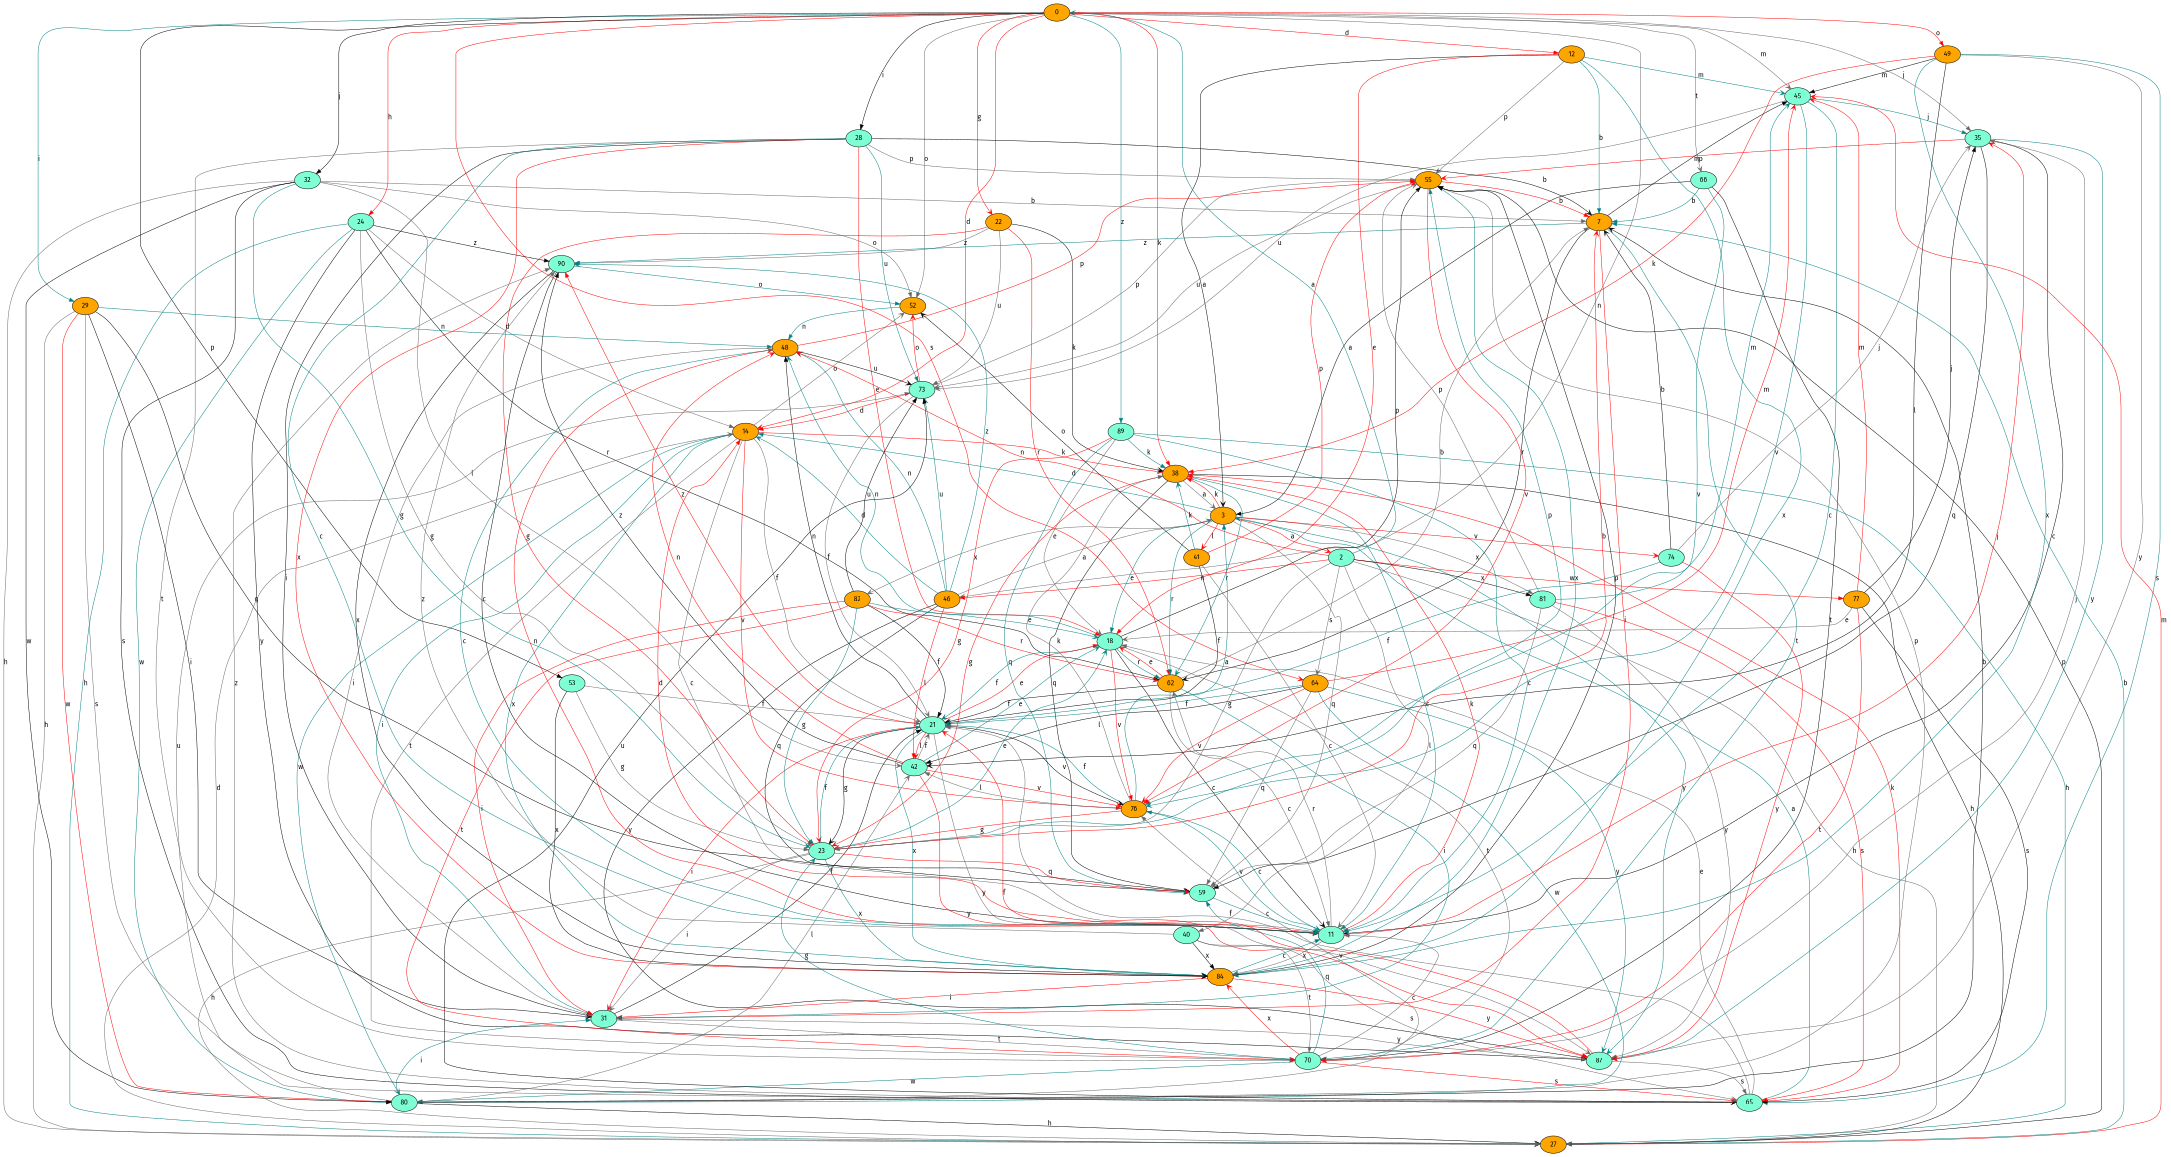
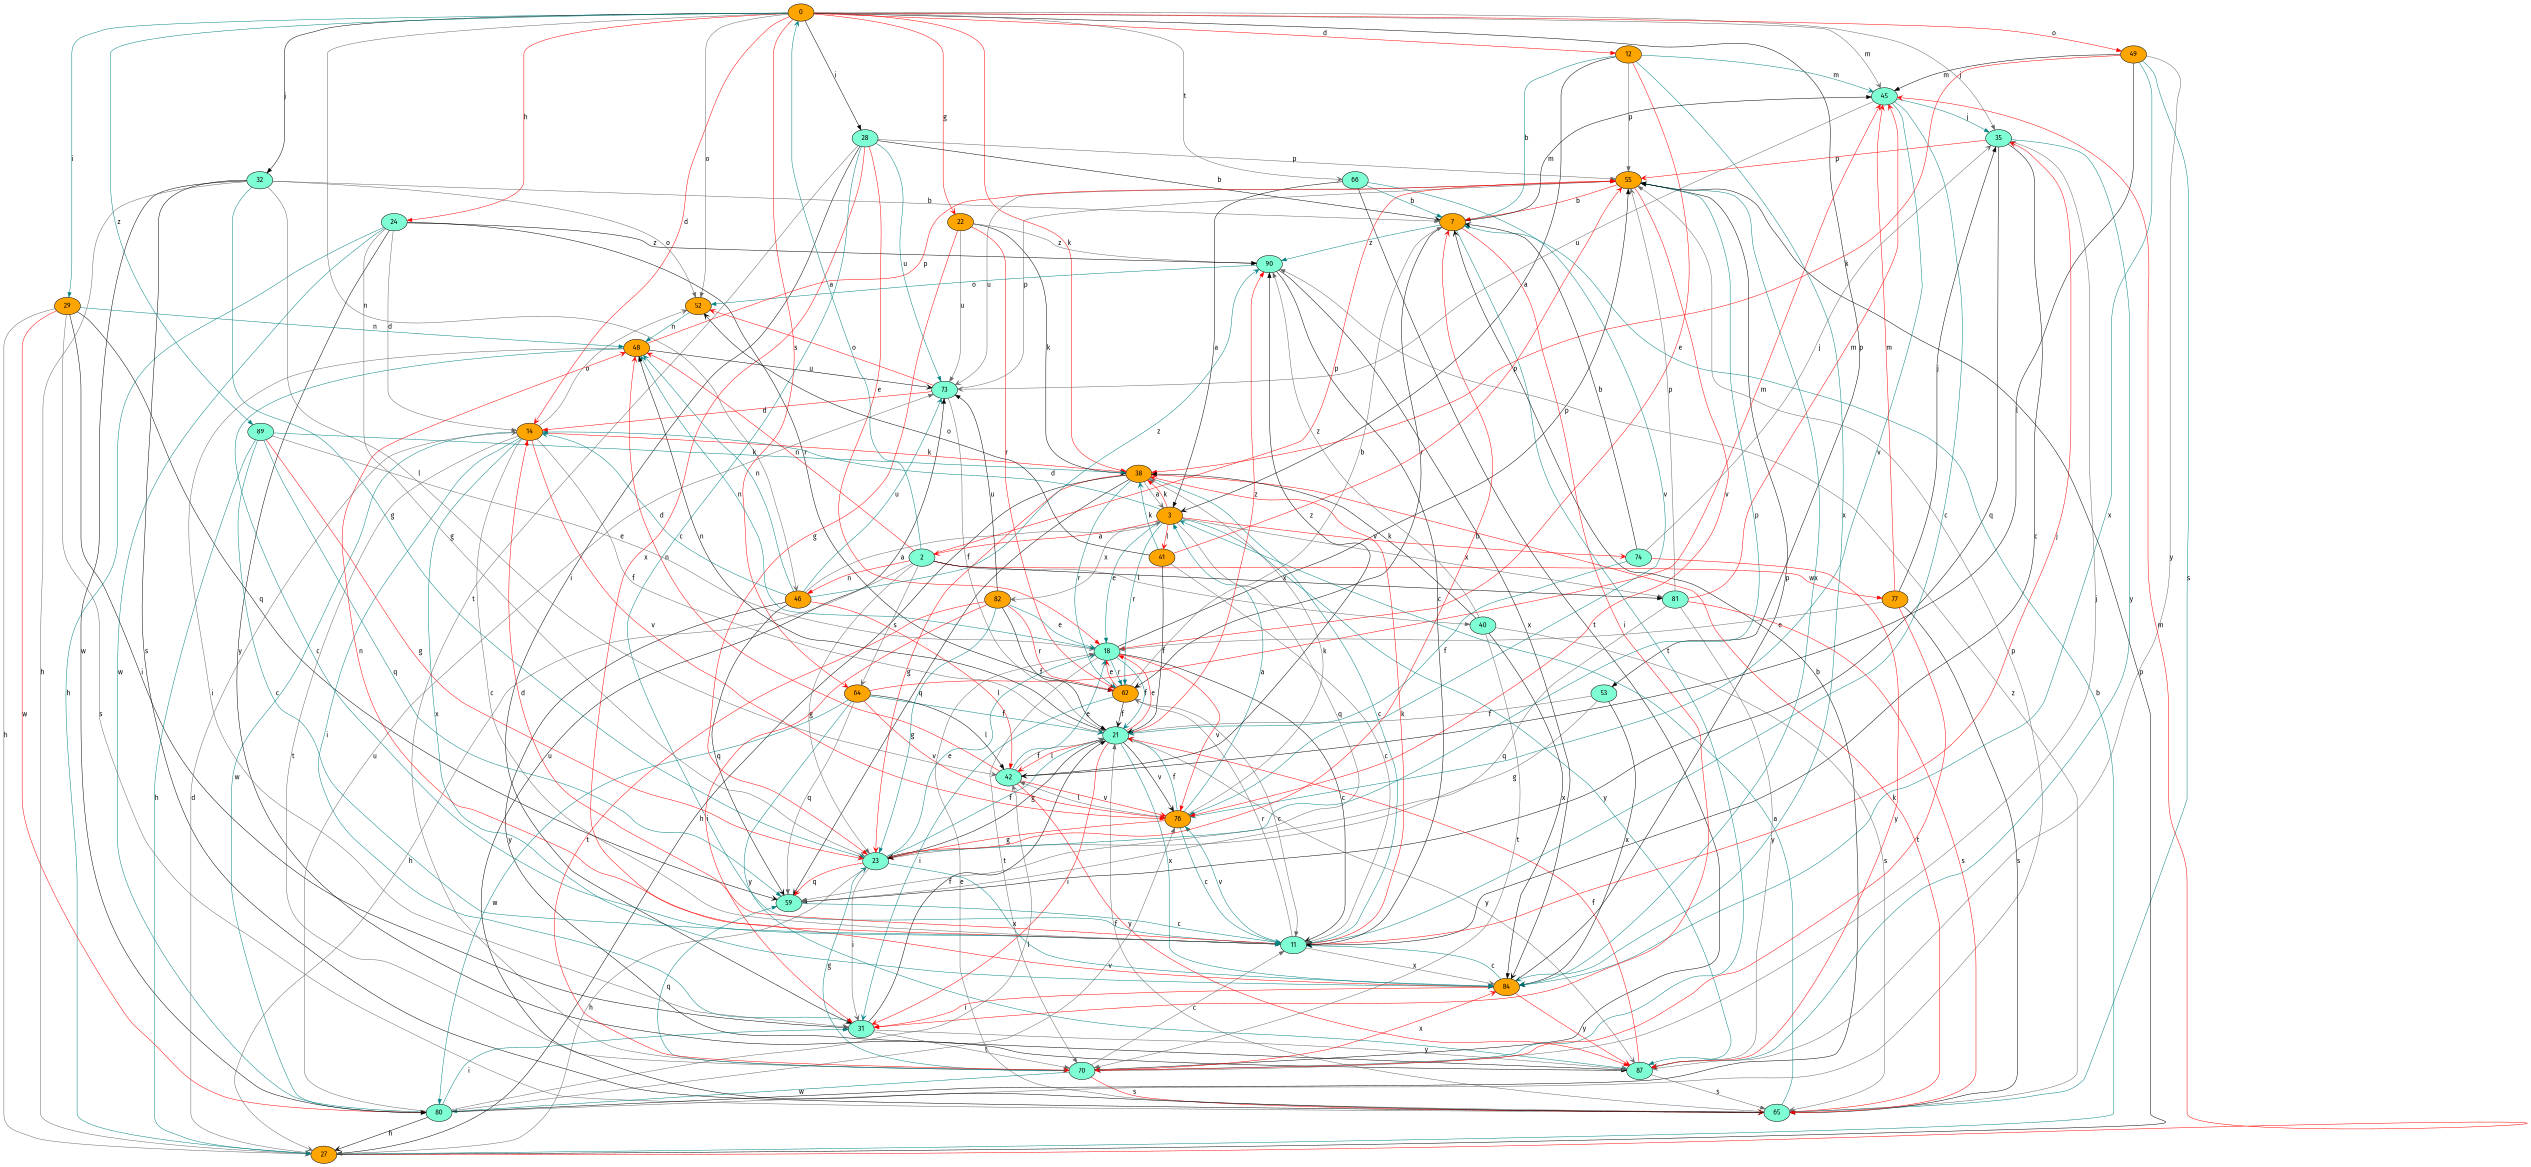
edge "12" -> "55": arrowhead vee -> normal
edge "2" -> "55": added, label "p"
edge "81" -> "45": color teal -> red
edge "40" -> "38": added, label "k"
